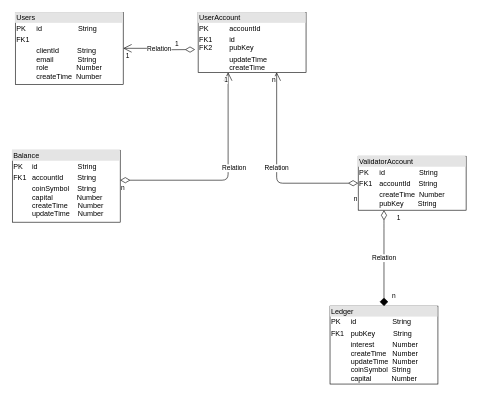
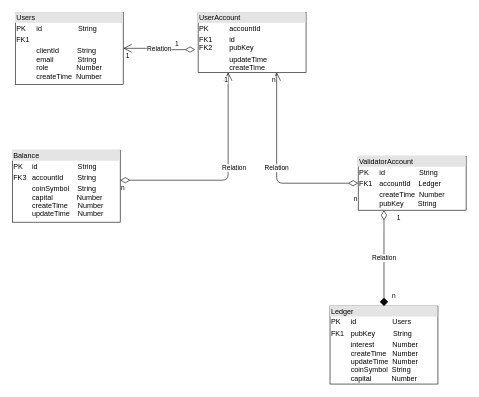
node "ValidatorAccount PK id String FK1 accountId String createTime Number pubKey String": label "ValidatorAccount PK id String FK1 accountId String createTime Number pubKey String" -> "ValidatorAccount PK id String FK1 accountId Ledger createTime Number pubKey String"
node "Balance PK id String FK1 accountId String coinSymbol String capital Number createTime Number updateTime Number": label "Balance PK id String FK1 accountId String coinSymbol String capital Number createTime Number updateTime Number" -> "Balance PK id String FK3 accountId String coinSymbol String capital Number createTime Number updateTime Number"
node "Ledger PK id String FK1 pubKey String interest Number createTime Number updateTime Number coinSymbol String capital Number": label "Ledger PK id String FK1 pubKey String interest Number createTime Number updateTime Number coinSymbol String capital Number" -> "Ledger PK id Users FK1 pubKey String interest Number createTime Number updateTime Number coinSymbol String capital Number"
